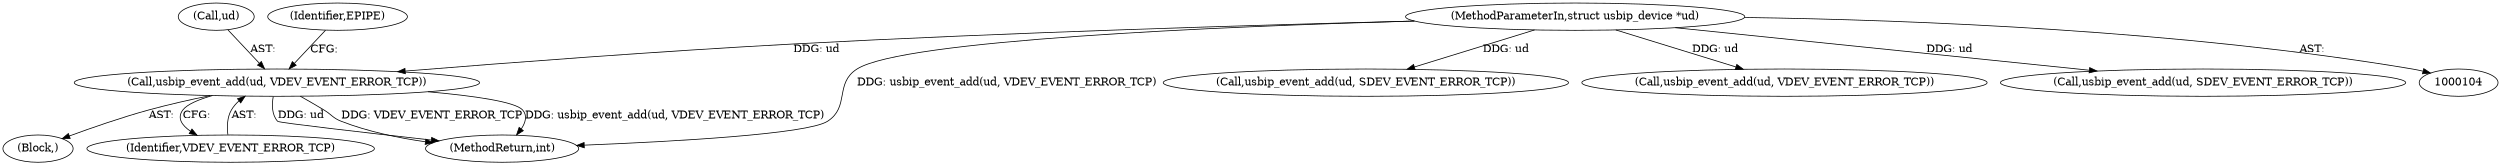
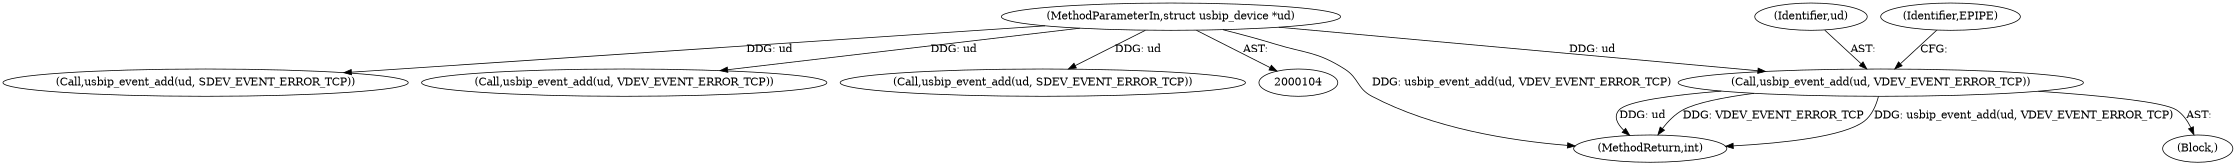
node "(Call,ud)": label "(Call,ud)" -> "(Identifier,ud)"
node "1000104": label "1000104" -> "2000104"
node "(Identifier,VDEV_EVENT_ERROR_TCP)": removed
